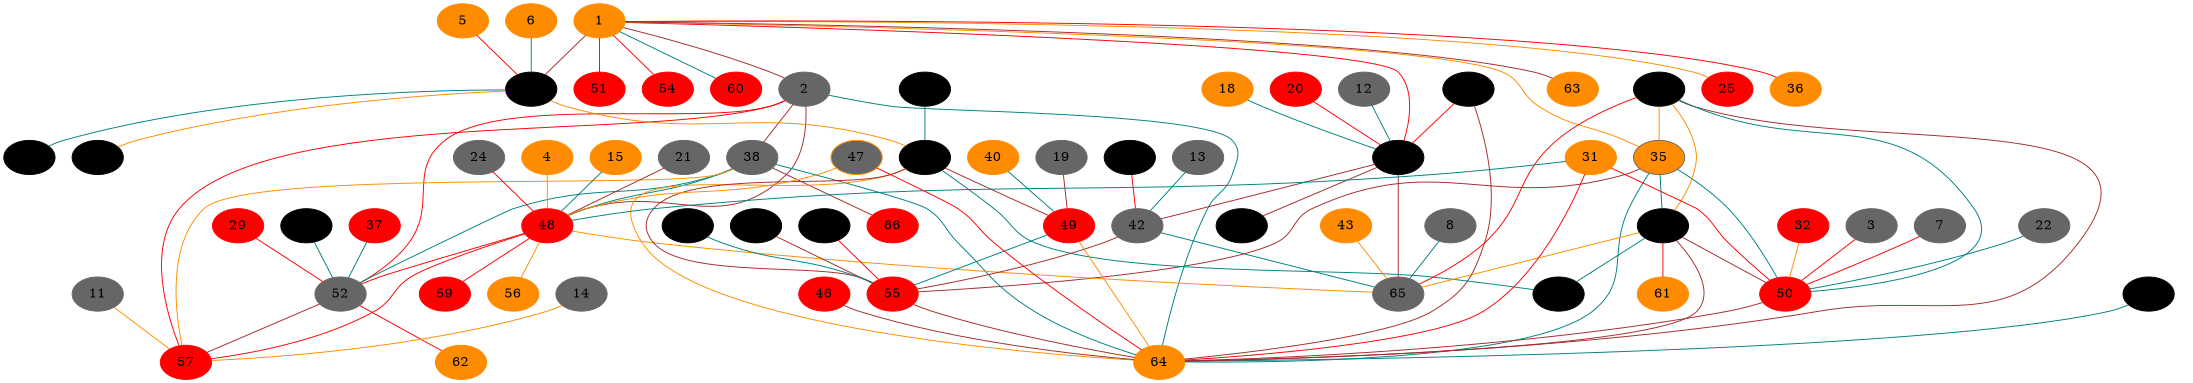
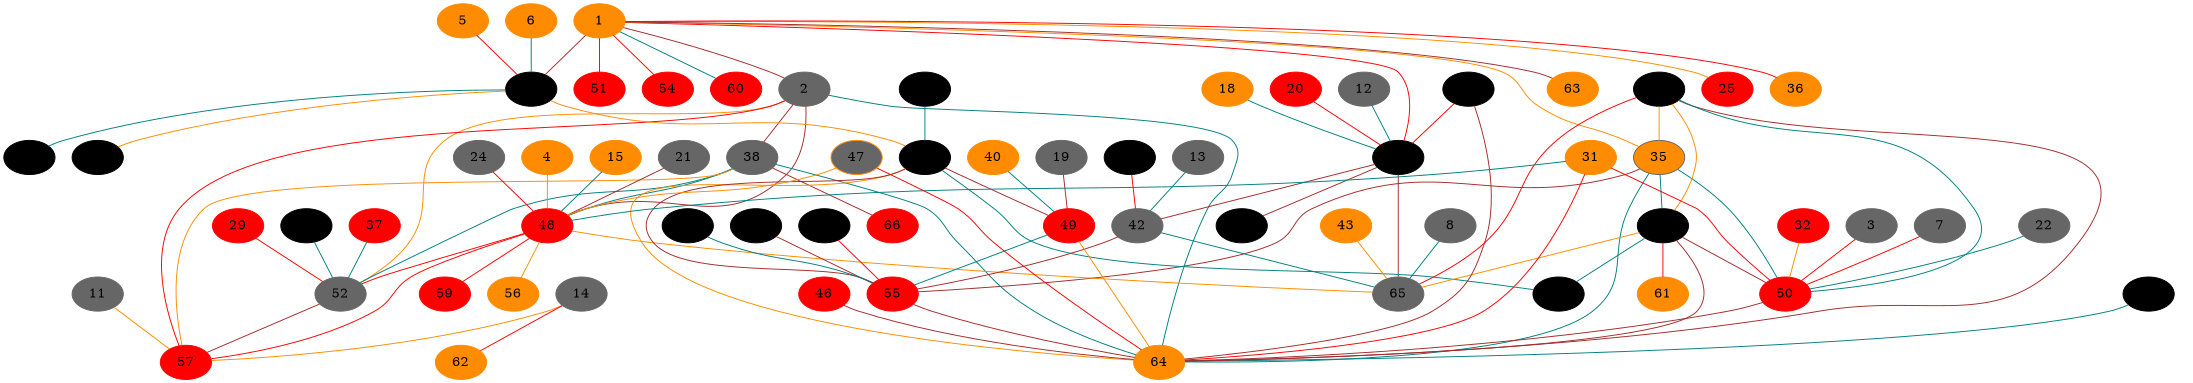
edge "2" -- "52": color red -> darkorange
edge "52" -- "62": now "14" -- "62"
